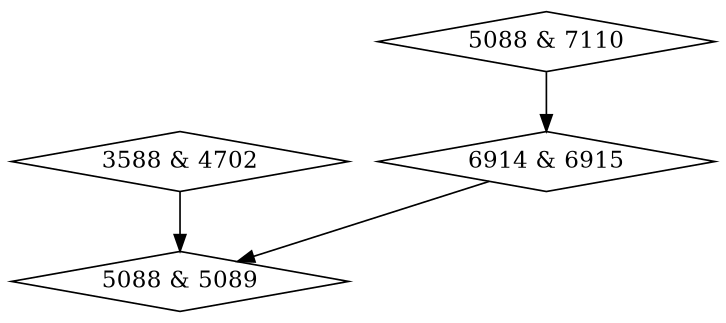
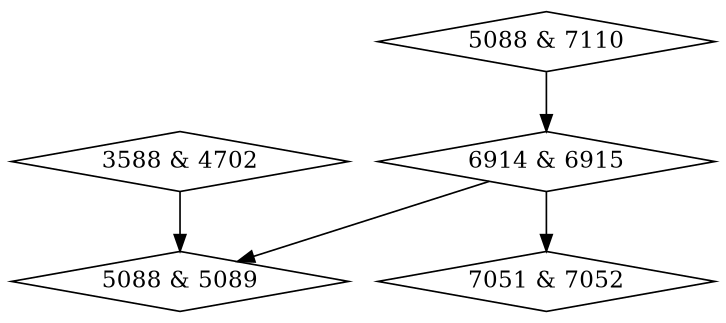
node "7051 & 7052": added
